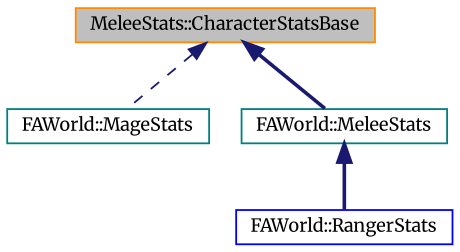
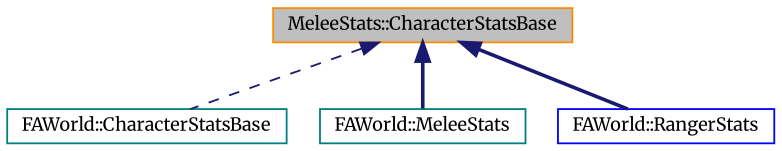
node "FAWorld::MageStats": label "FAWorld::MageStats" -> "FAWorld::CharacterStatsBase"
edge "FAWorld::RangerStats" -> "FAWorld::MeleeStats": now "FAWorld::RangerStats" -> "MeleeStats::CharacterStatsBase"
